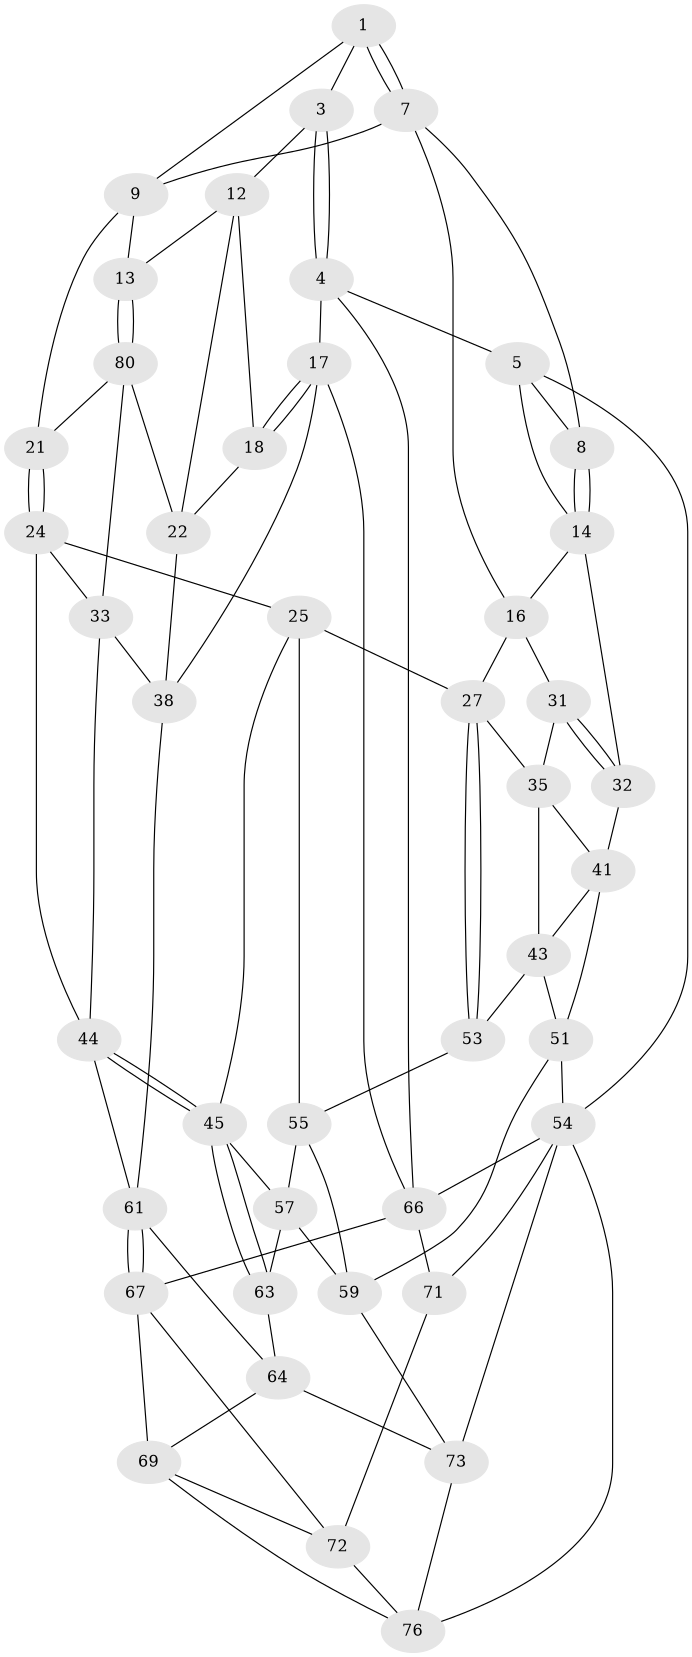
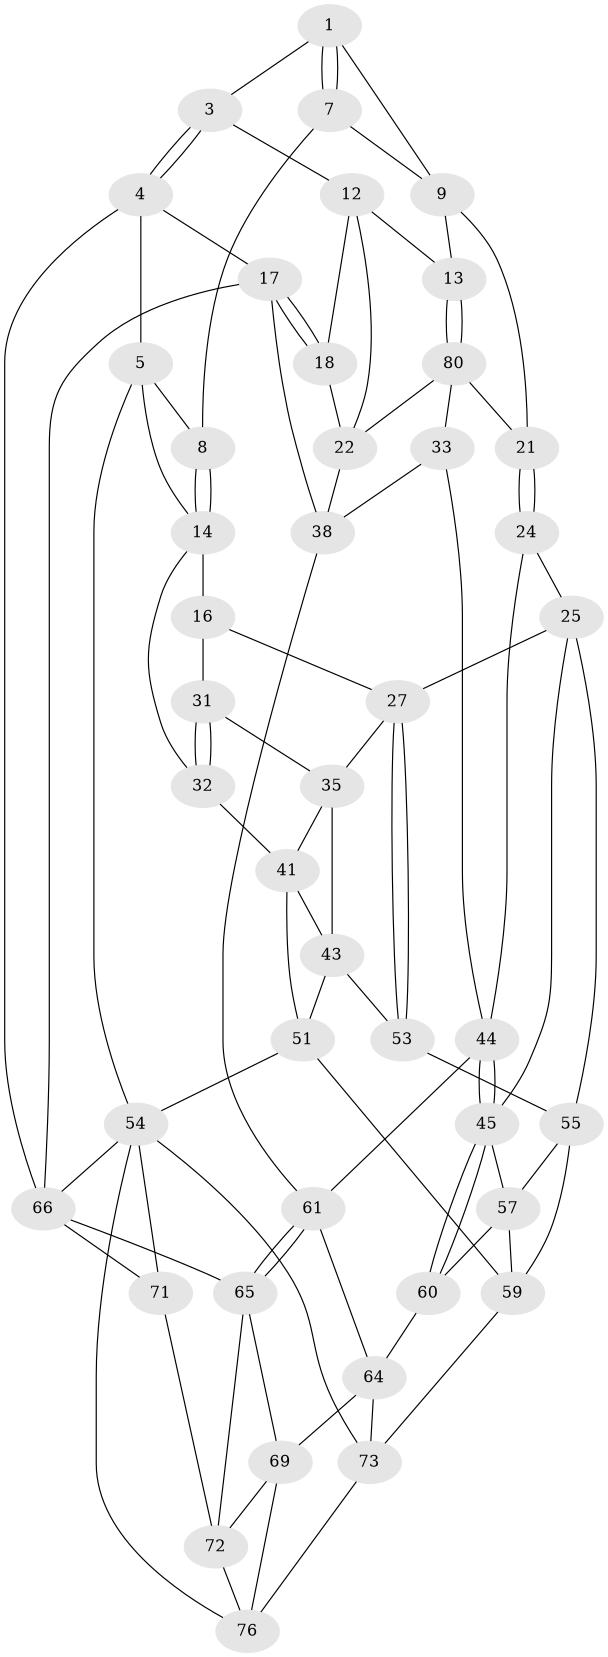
edge "7" -- "16": removed
edge "24" -- "33": removed
node "67": label "67" -> "65"
node "63": label "63" -> "60"
